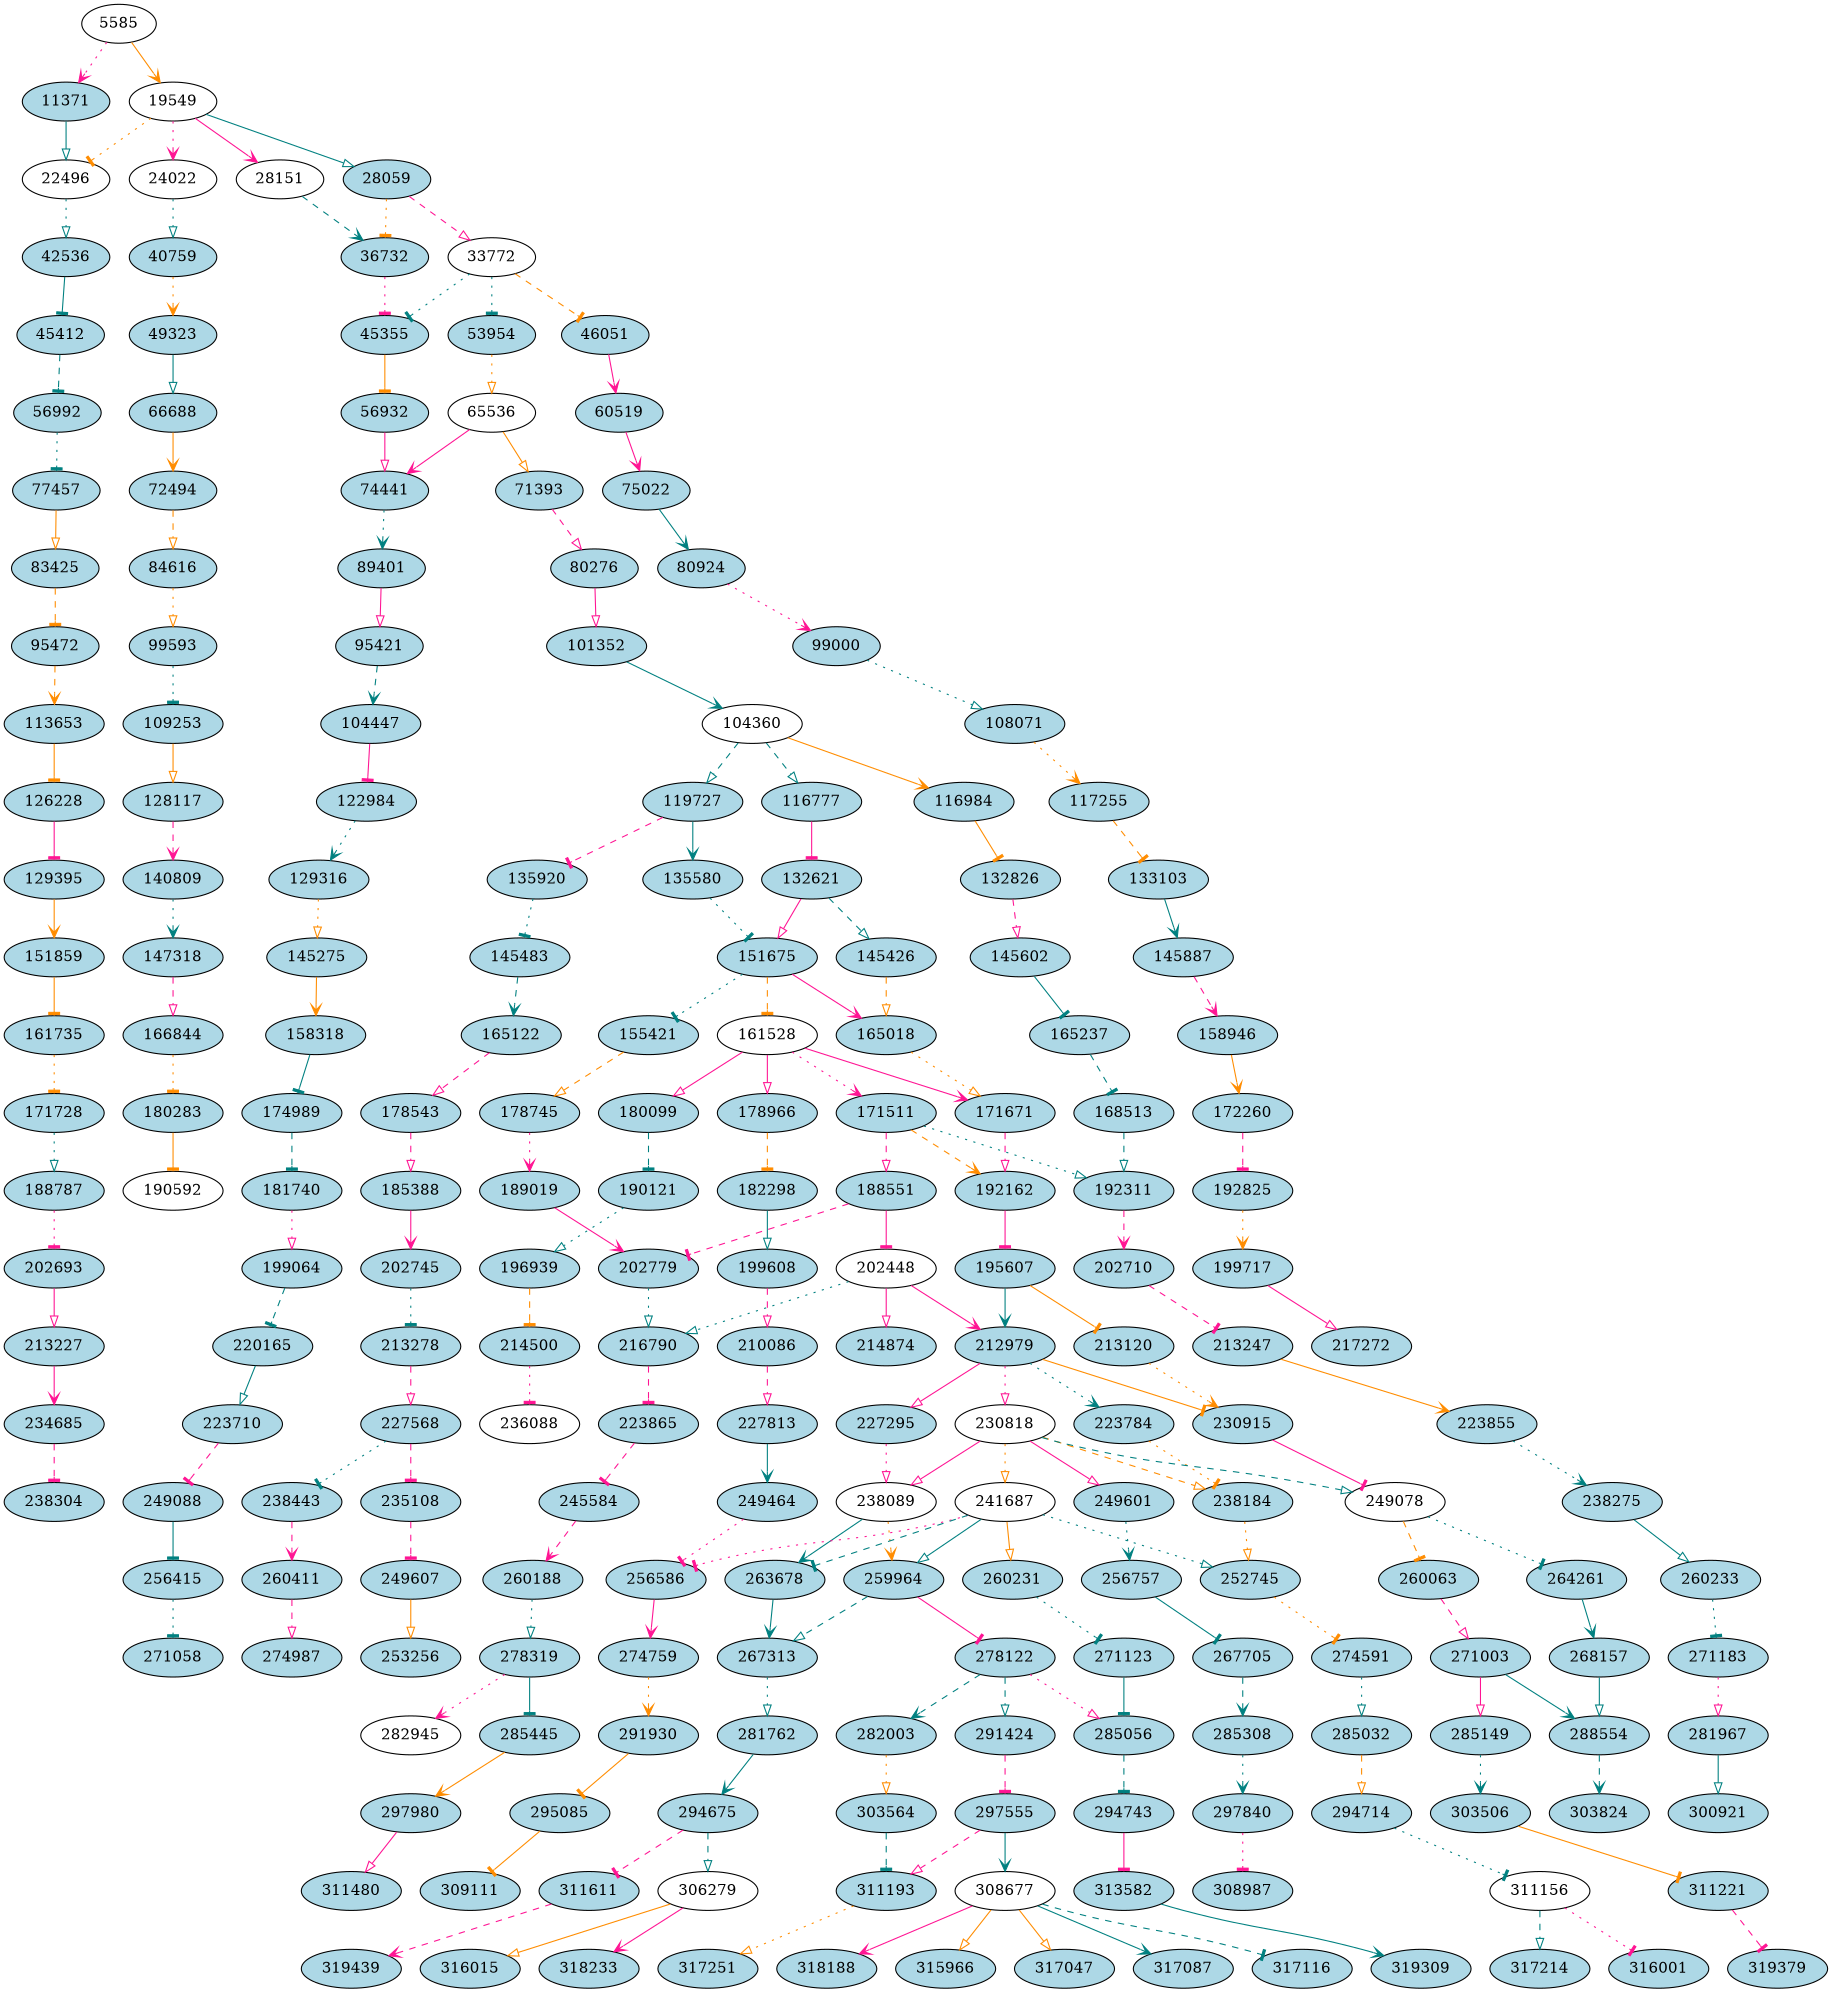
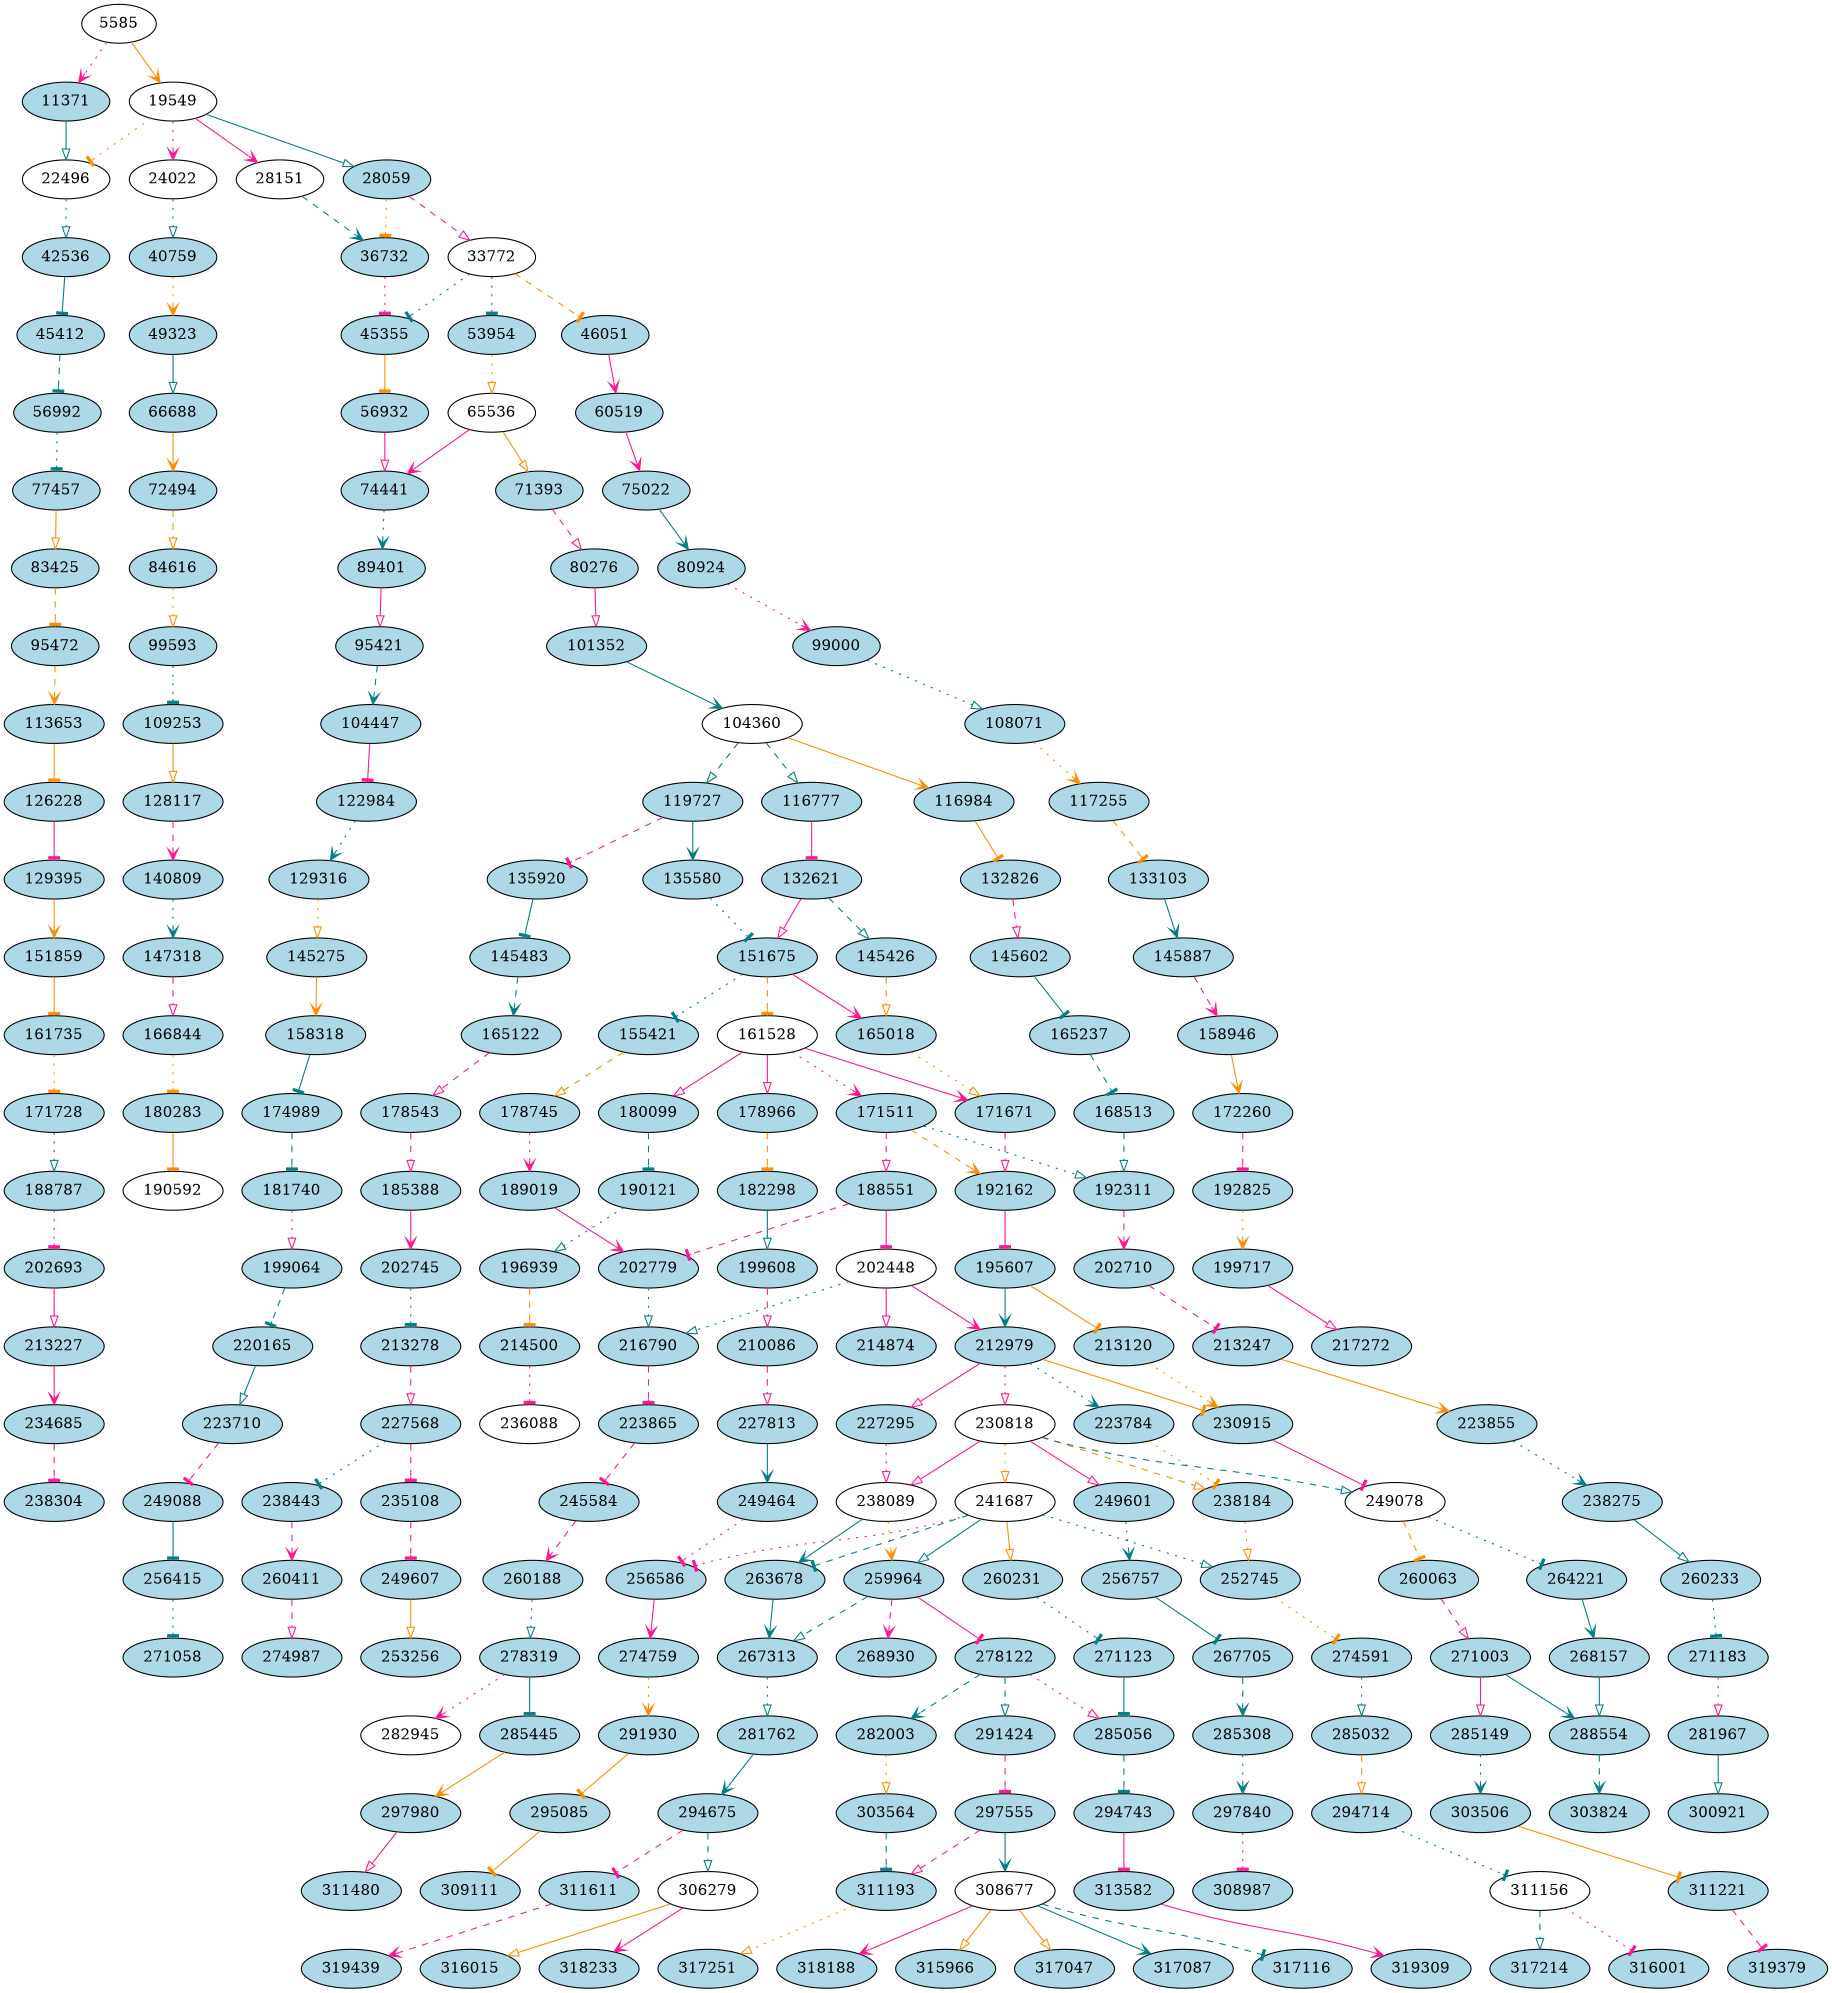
edge "135920" -> "145483": style dotted -> solid
node "264261": label "264261" -> "264221"
node "268930": added
edge "313582" -> "319309": color teal -> deeppink
